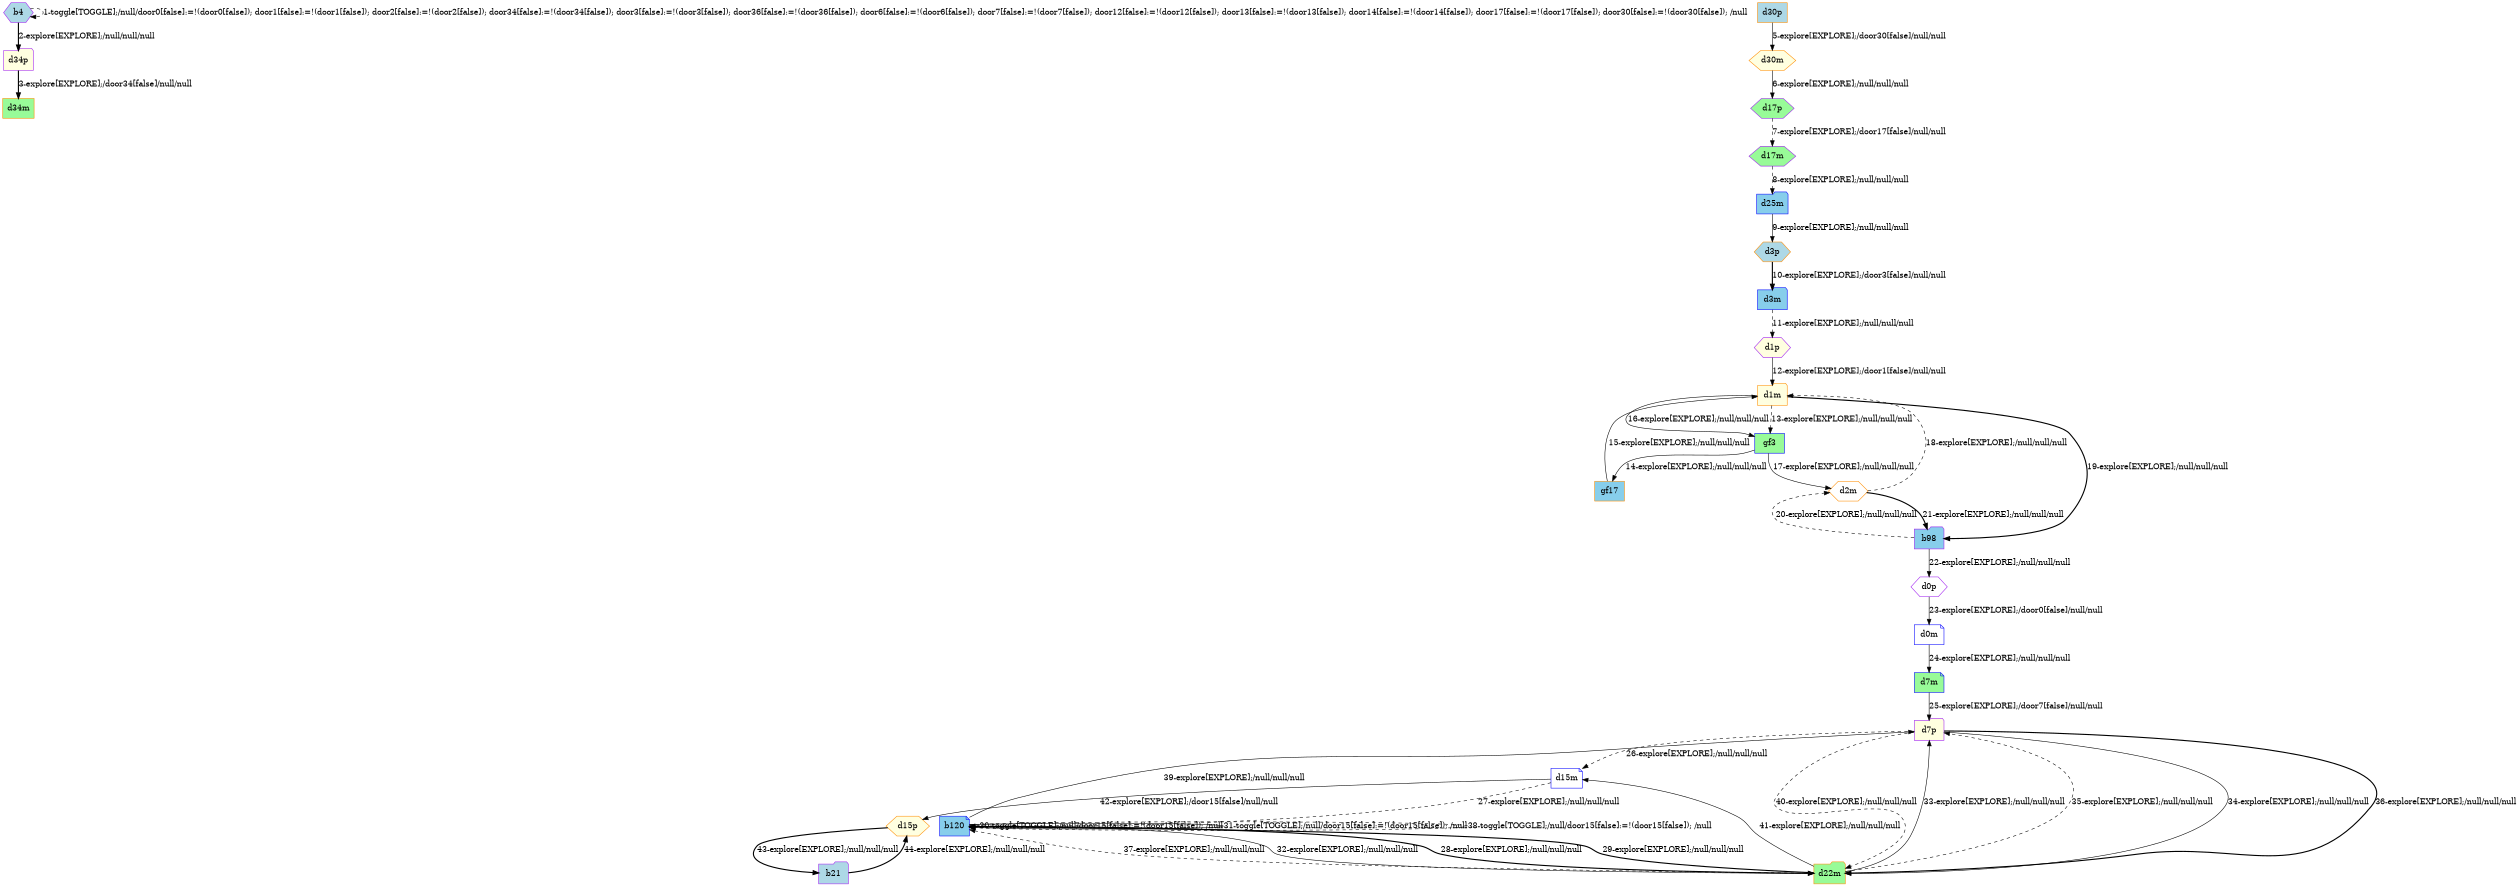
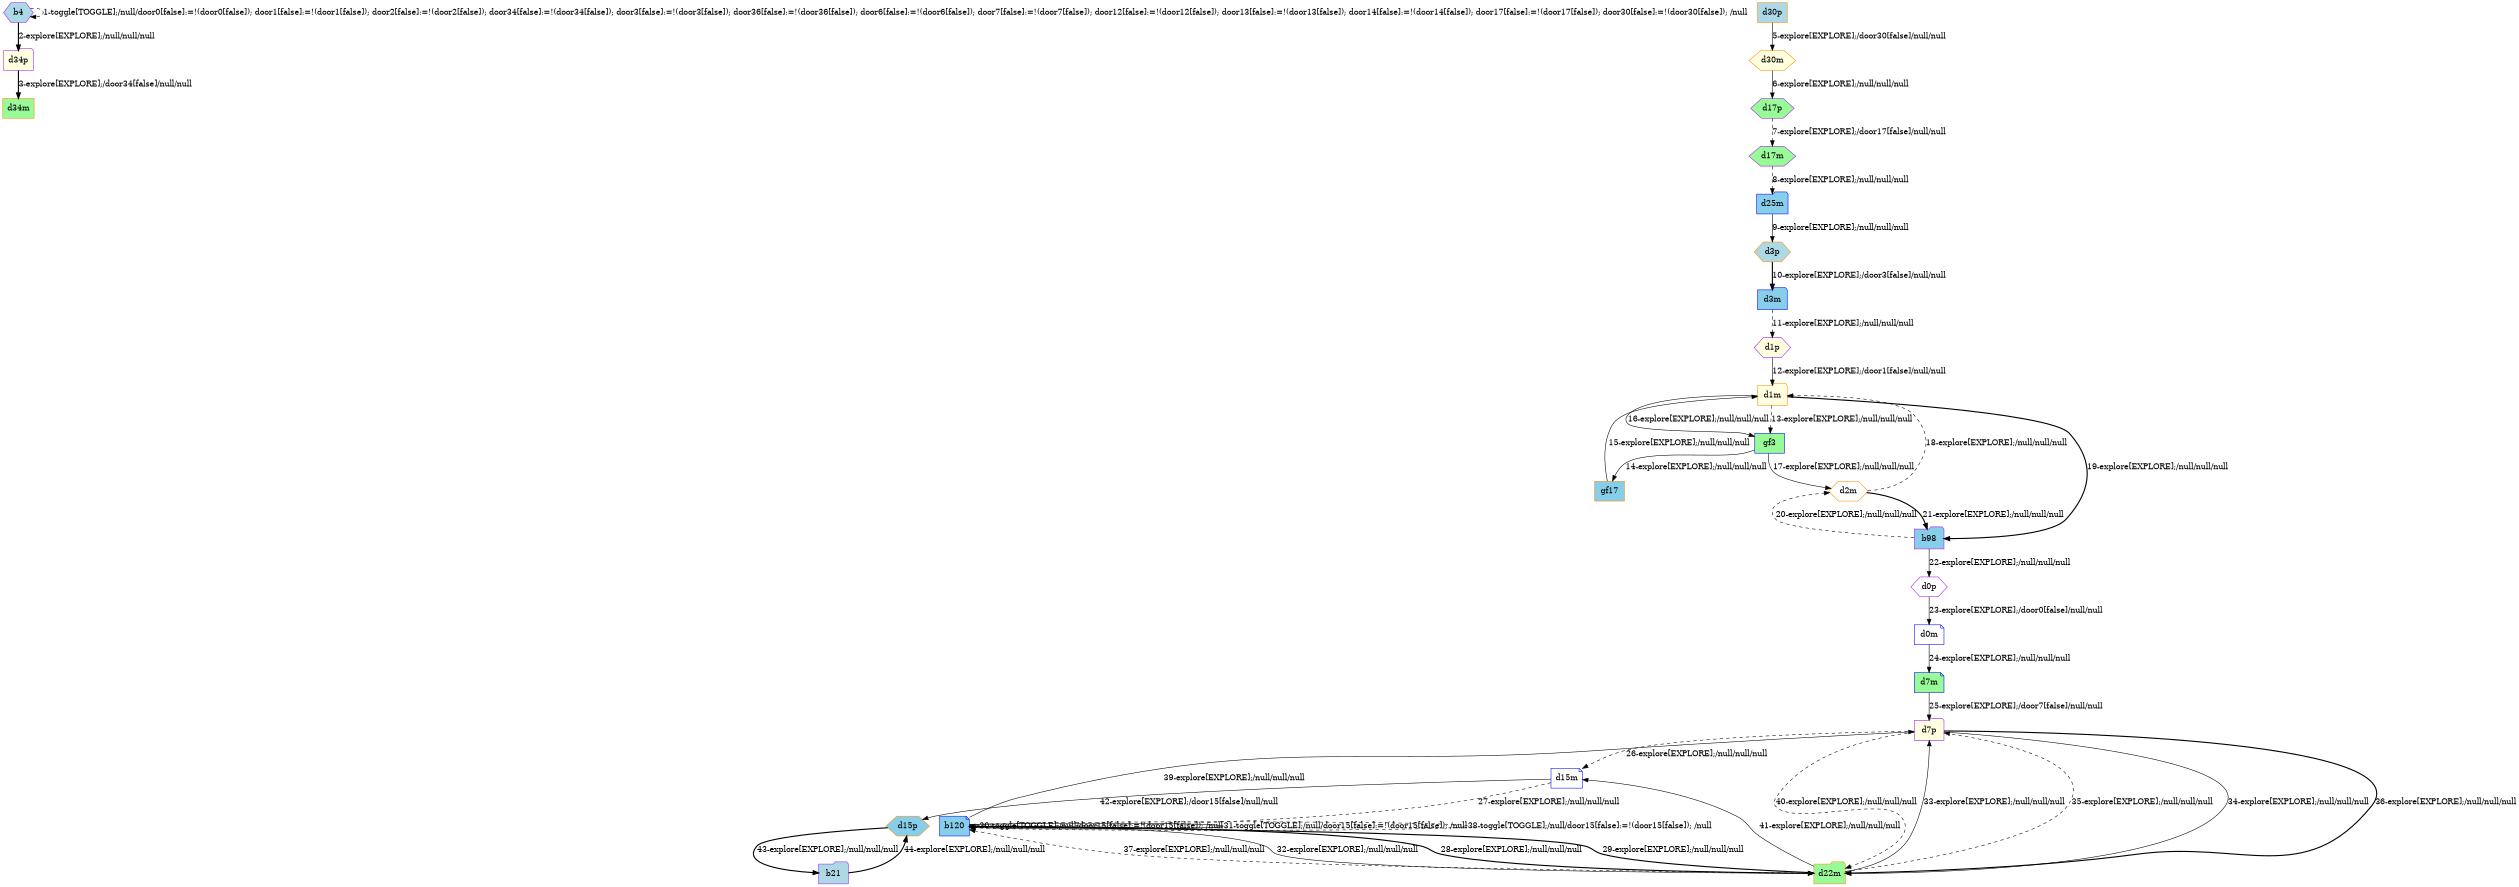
node "d15p": fillcolor lightyellow -> skyblue
